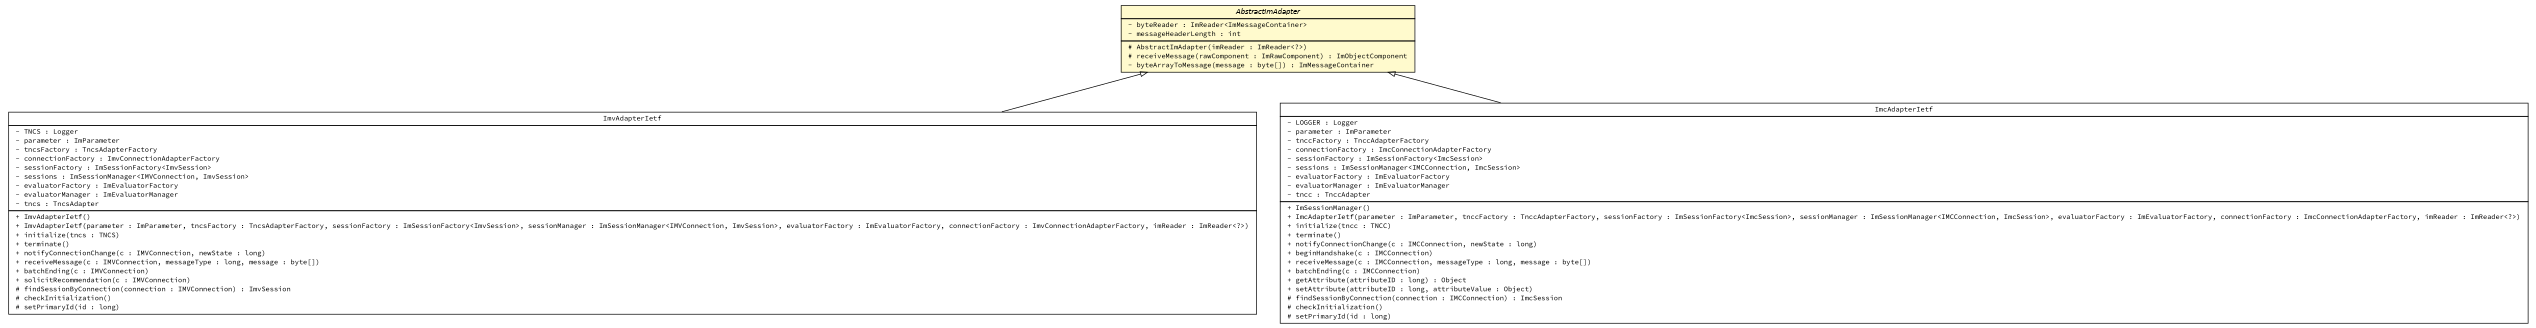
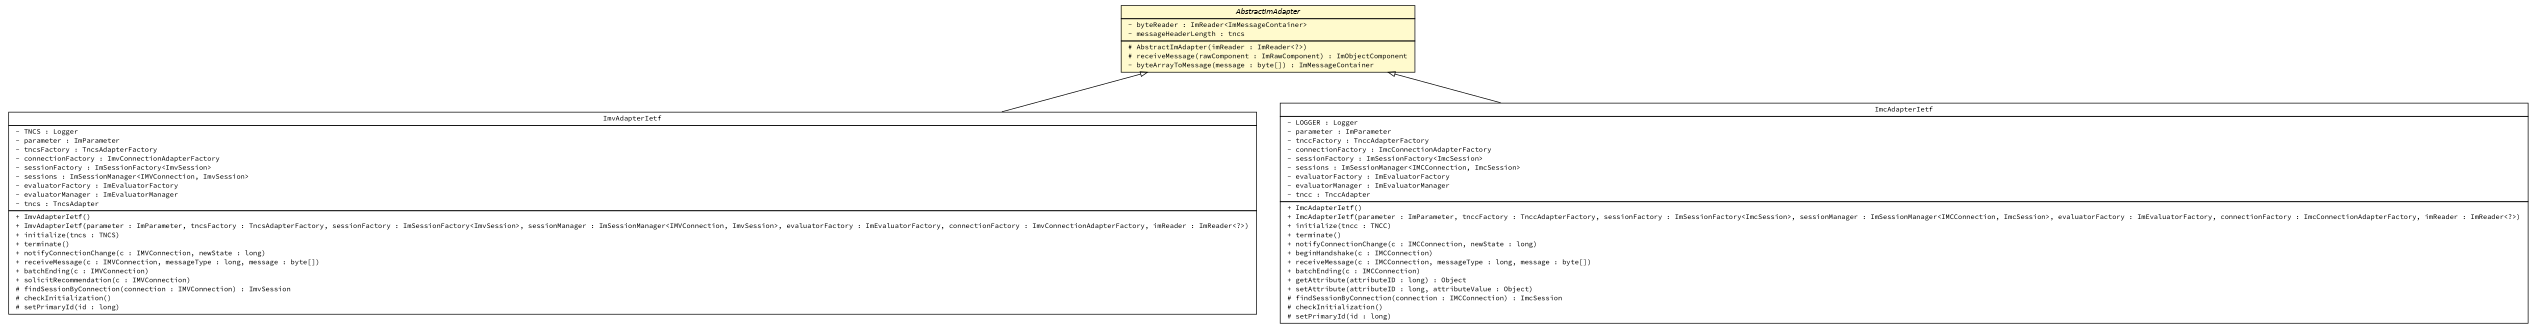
node "AbstractImAdapter": text "- messageHeaderLength : int" -> "- messageHeaderLength : tncs"
node "ImcAdapterIetf": text "+ ImSessionManager()" -> "+ ImcAdapterIetf()"
